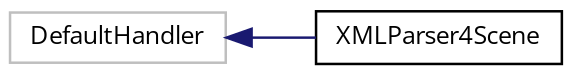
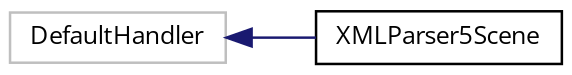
node "XMLParser4Scene": label "XMLParser4Scene" -> "XMLParser5Scene"
